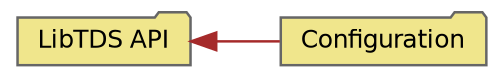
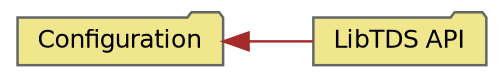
edge "Configuration" -> "LibTDS API": reversed
